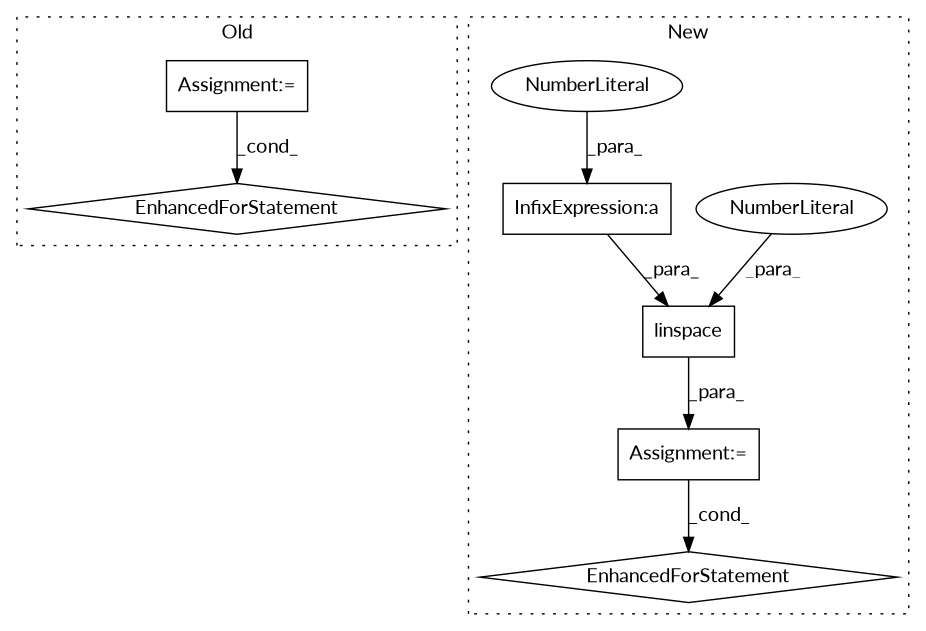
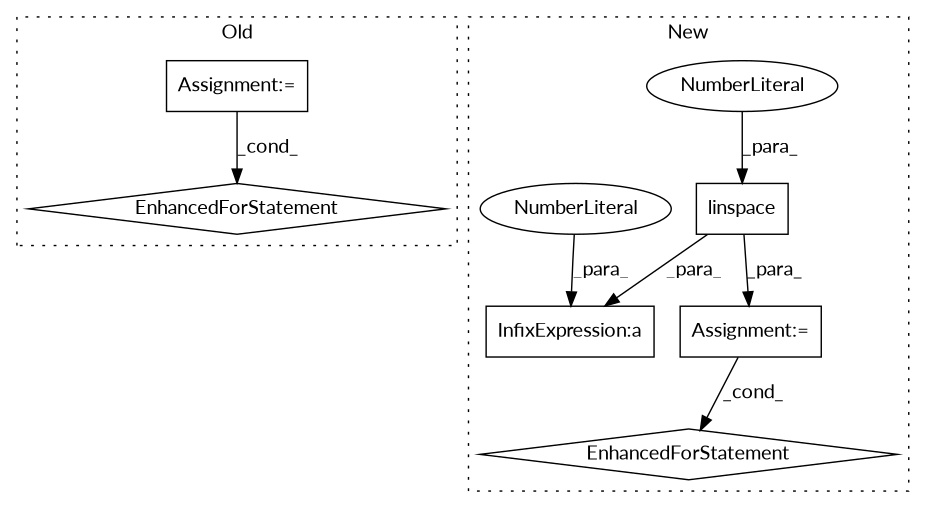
edge "InfixExpression:a" -> "linspace": reversed
